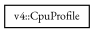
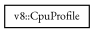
node "v4::CpuProfile": label "v4::CpuProfile" -> "v8::CpuProfile"
